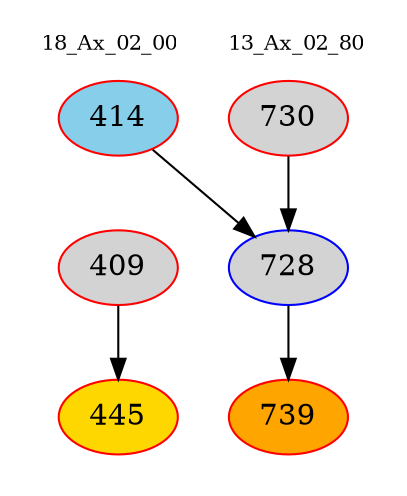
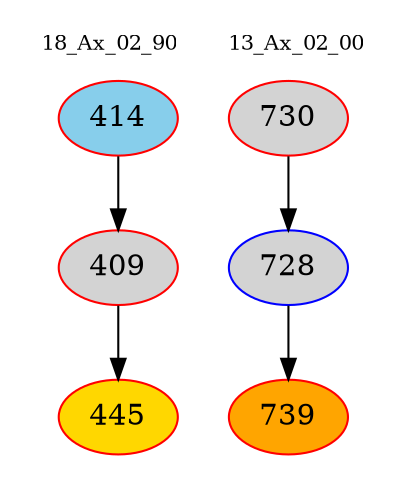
cluster "18_Ax_02_00": label "18_Ax_02_00" -> "18_Ax_02_90"
cluster "13_Ax_02_80": label "13_Ax_02_80" -> "13_Ax_02_00"
edge "414" -> "728": now "414" -> "409"
